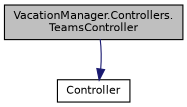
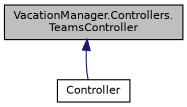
edge "VacationManager.Controllers. TeamsController" -> "Controller": reversed
